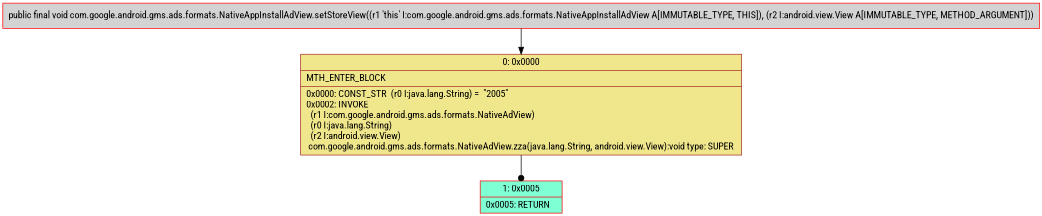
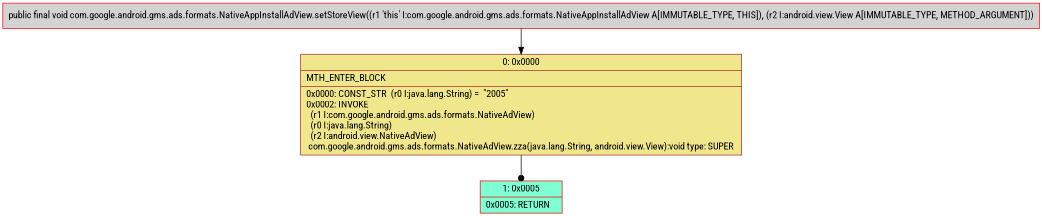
node "0: 0x0000": text "(r2 I:android.view.View)" -> "(r2 I:android.view.NativeAdView)"
